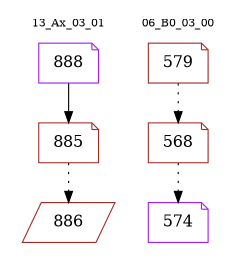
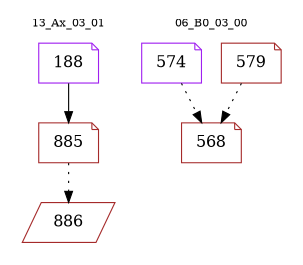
node "888": label "888" -> "188"
edge "568" -> "574": reversed
